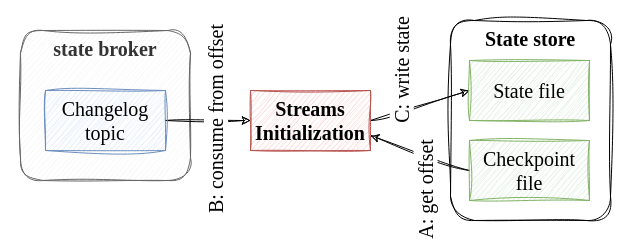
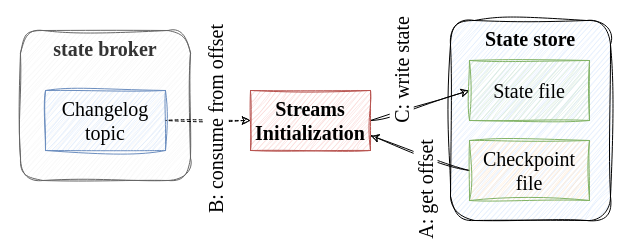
node "State store": fillcolor #ffffff -> #dae8fc
edge "Changelog topic" -> "Streams Initialization": style solid -> dashed
node "Checkpoint file": fillcolor #d5e8d4 -> #ffe6cc
